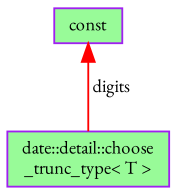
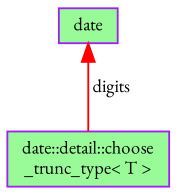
node "const": label "const" -> "date"
